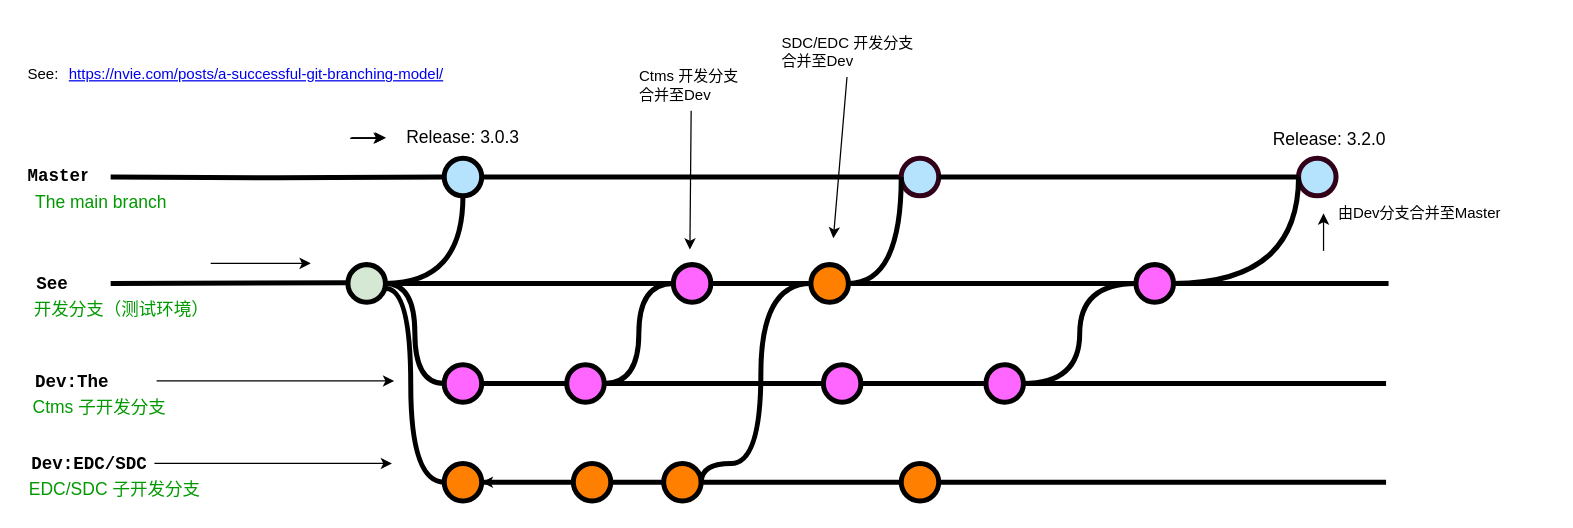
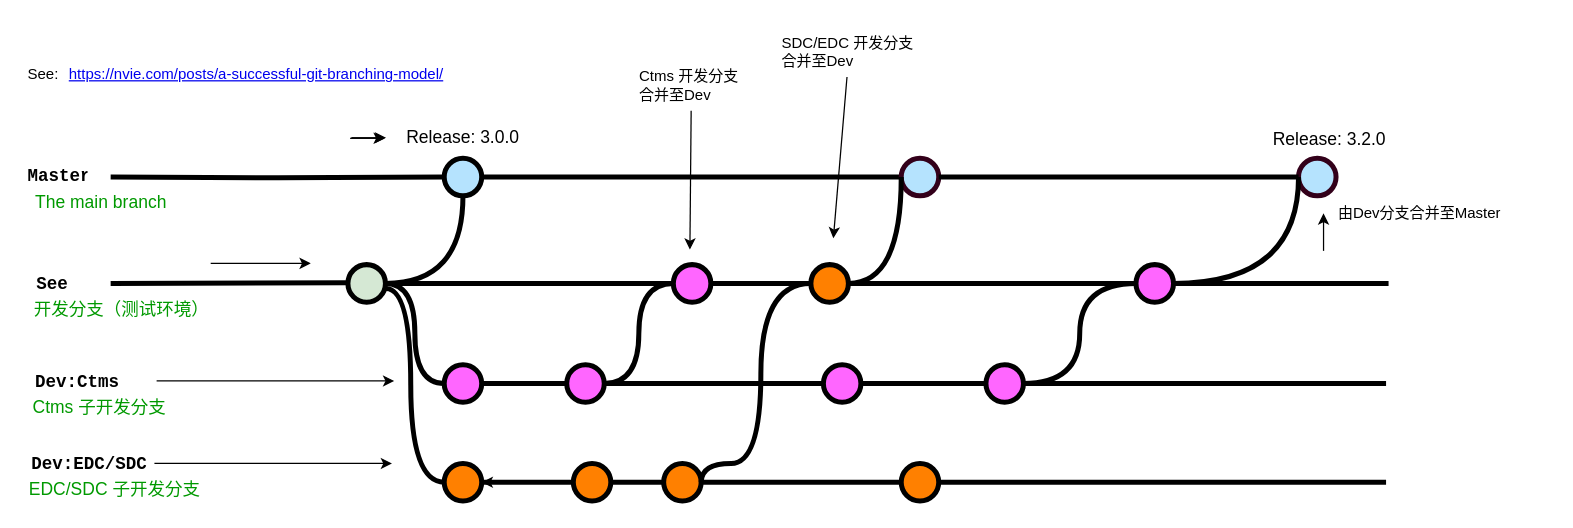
node "Release: 3.0.3": label "Release: 3.0.3" -> "Release: 3.0.0"
node "Dev:The": label "Dev:The" -> "Dev:Ctms"
